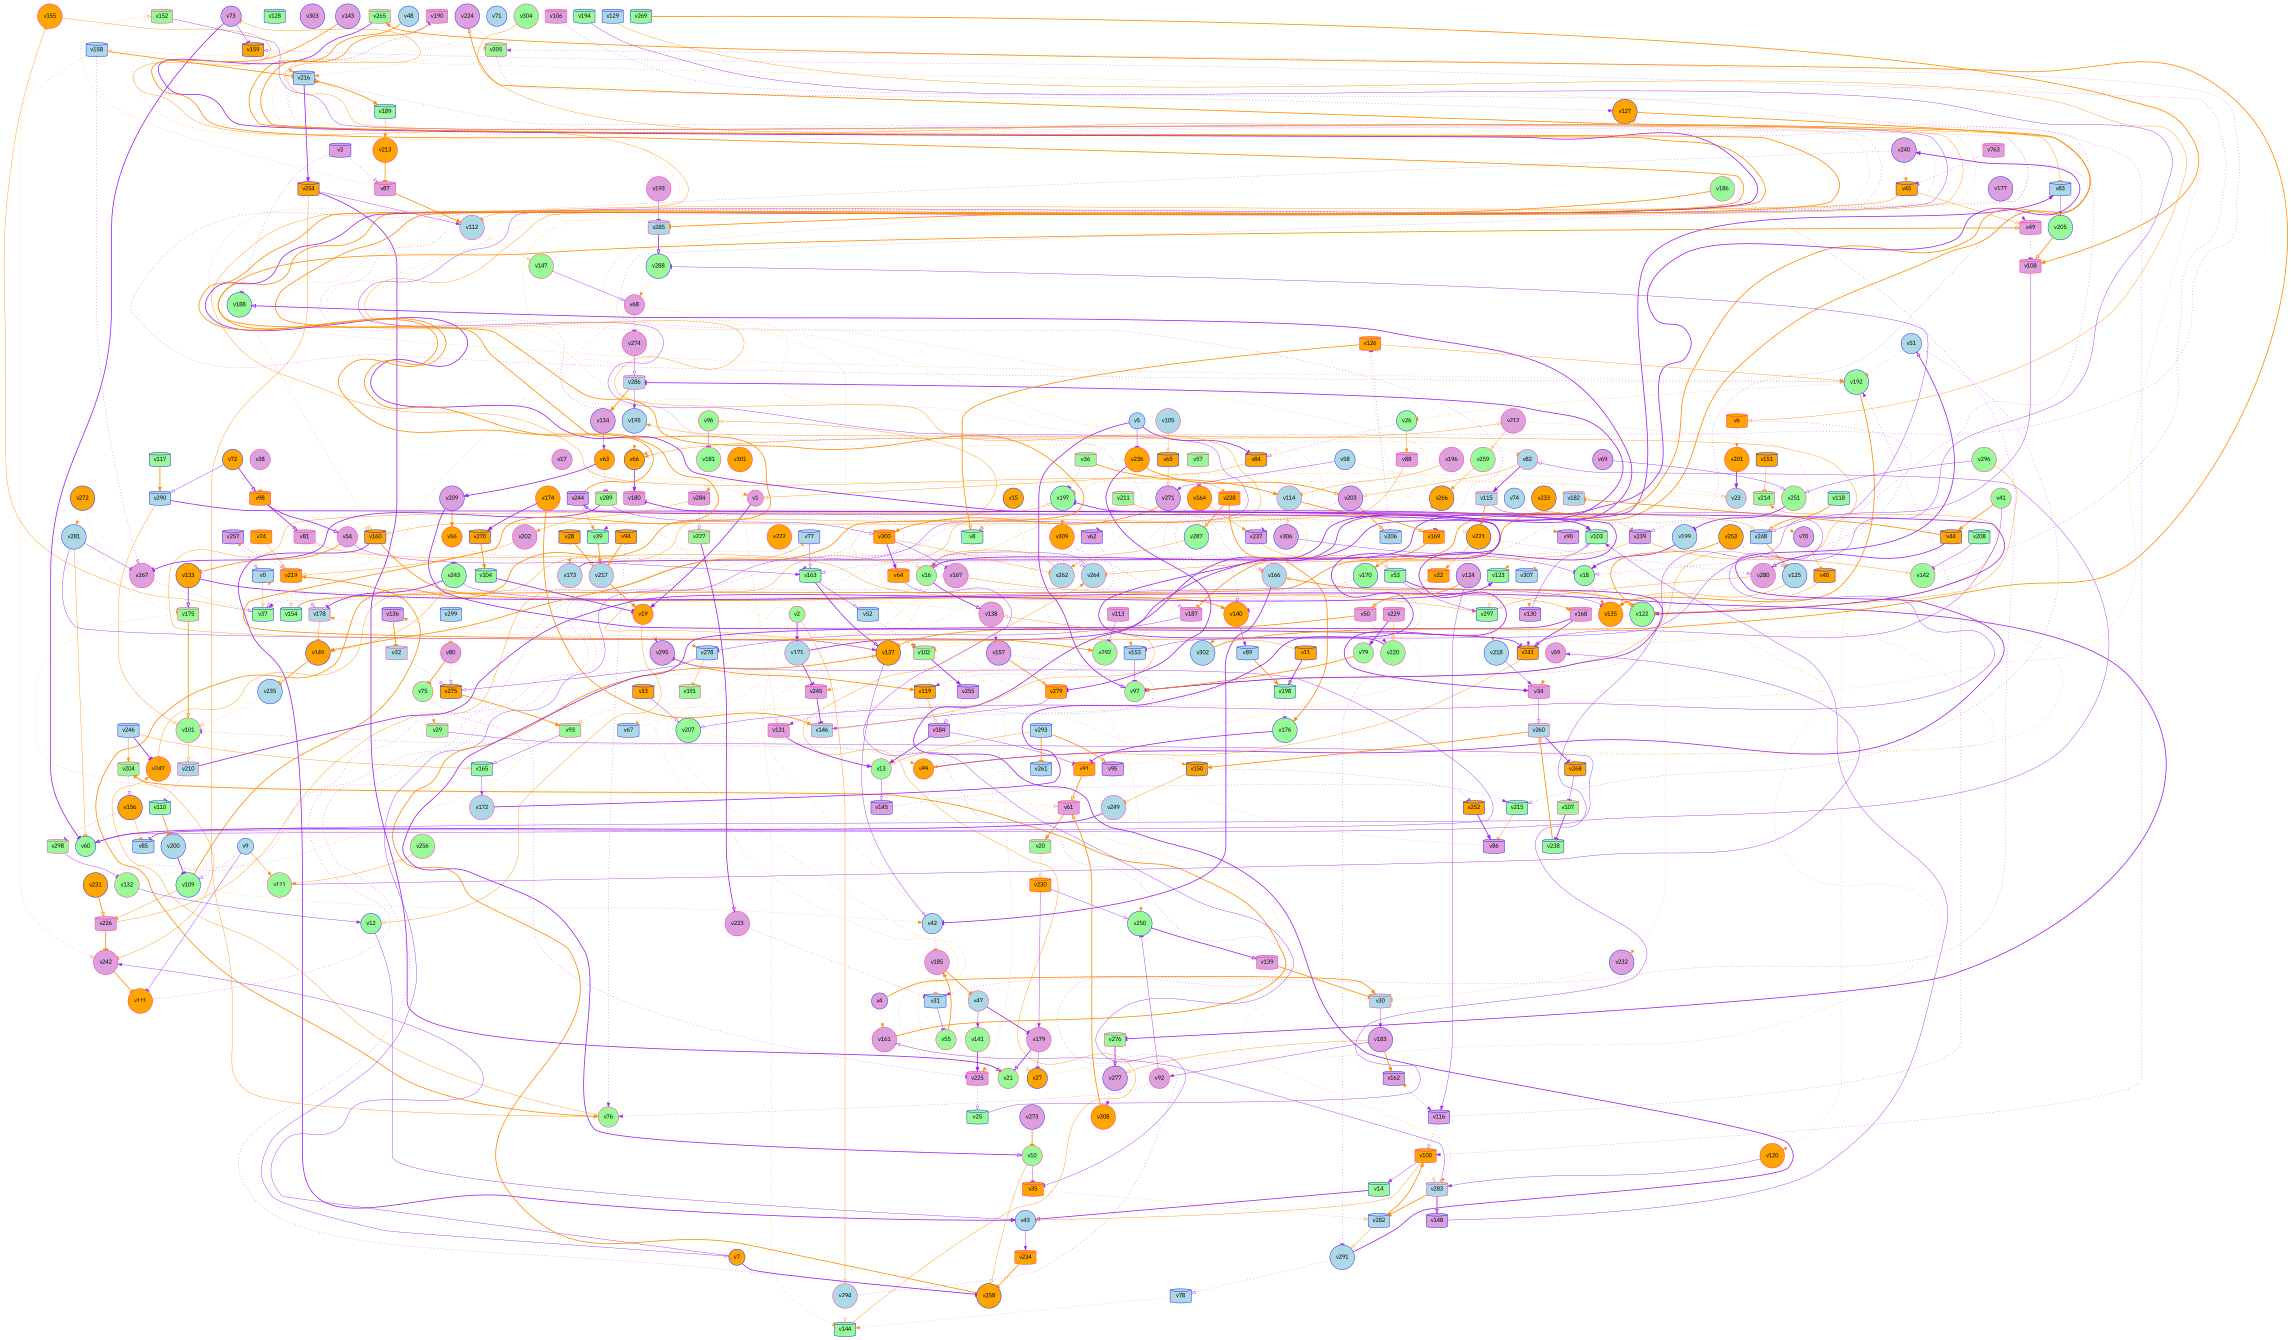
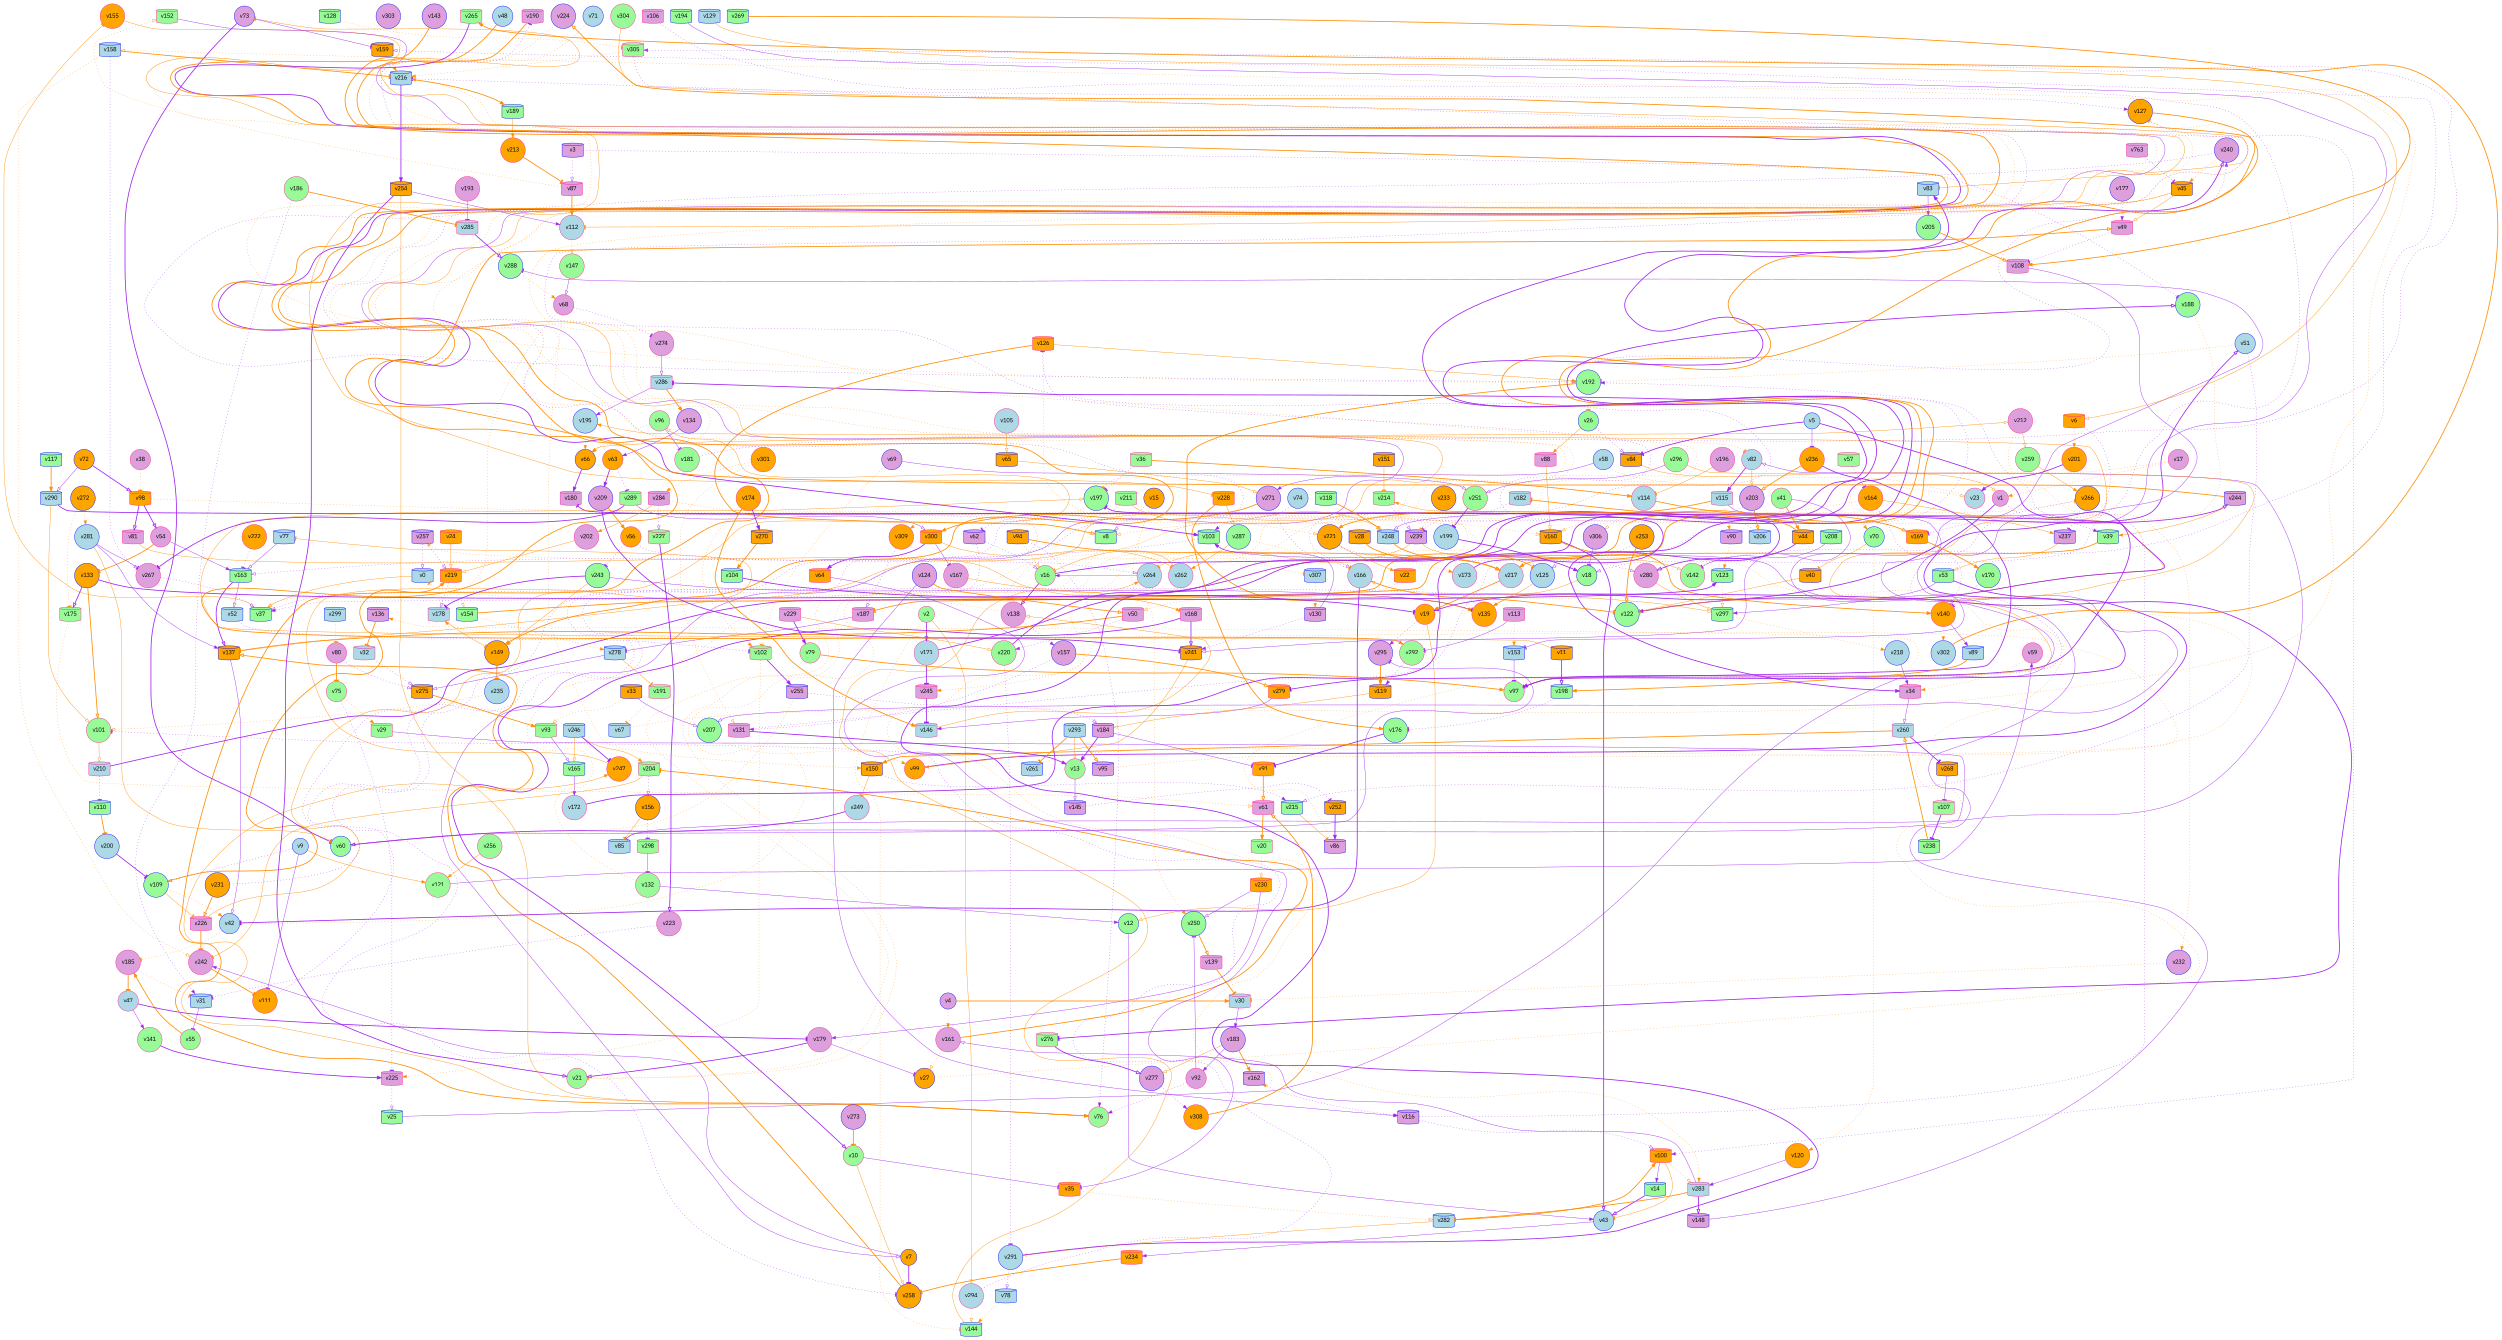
edge "v228" -> "v287": style bold -> solid
node "v70": fillcolor plum -> palegreen
node "v137": shape circle -> cylinder
edge "v175" -> "v101": now "v133" -> "v101"
edge "v250" -> "v139": color purple -> darkorange
